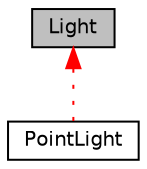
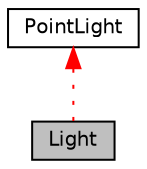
edge "PointLight" -> "Light": reversed
